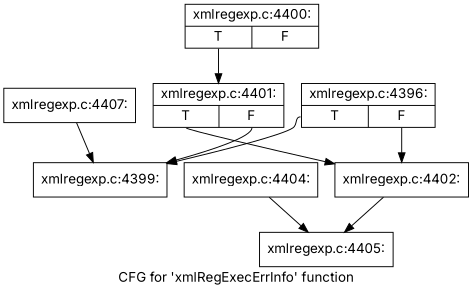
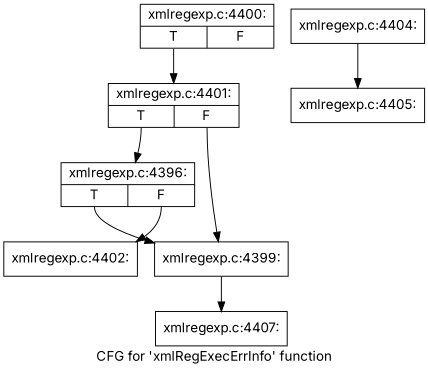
edge "xmlregexp.c:4407:" -> "xmlregexp.c:4399:": reversed
edge "xmlregexp.c:4401:" -> "xmlregexp.c:4402:": now "xmlregexp.c:4401:" -> "xmlregexp.c:4396:"
edge "xmlregexp.c:4402:" -> "xmlregexp.c:4405:": removed
